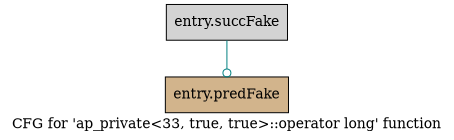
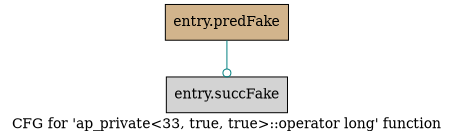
edge "entry.succFake" -> "entry.predFake": reversed
